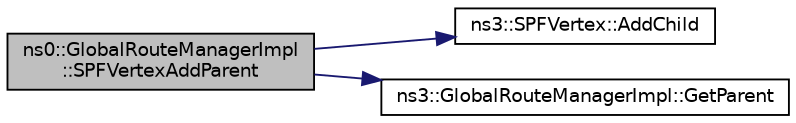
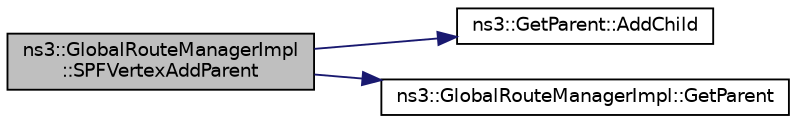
node "ns3::SPFVertex::AddChild": label "ns3::SPFVertex::AddChild" -> "ns3::GetParent::AddChild"
node "ns0::GlobalRouteManagerImpl ::SPFVertexAddParent": label "ns0::GlobalRouteManagerImpl ::SPFVertexAddParent" -> "ns3::GlobalRouteManagerImpl ::SPFVertexAddParent"
